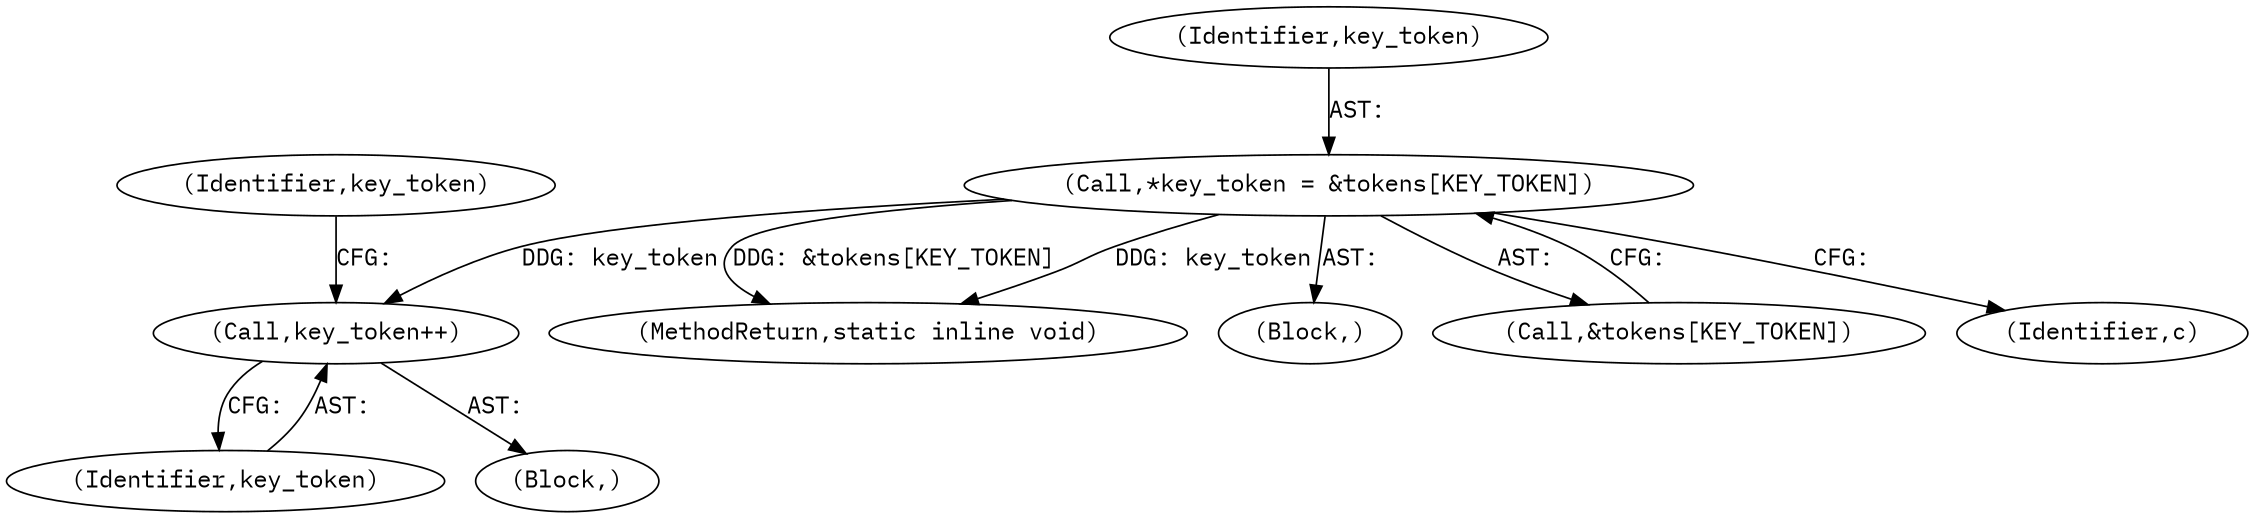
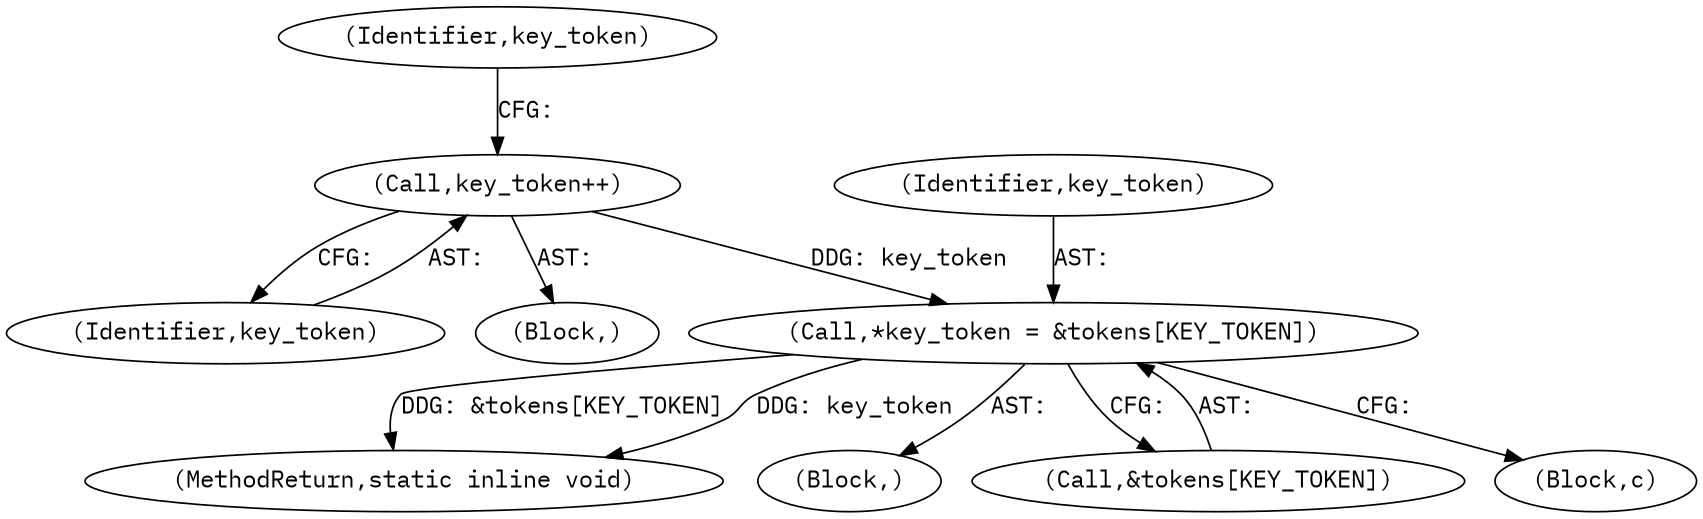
edge "(Call,*key_token = &tokens[KEY_TOKEN])" -> "(Call,key_token++)": reversed
edge "(Call,*key_token = &tokens[KEY_TOKEN])" -> "(Call,&tokens[KEY_TOKEN])": label "AST: " -> "CFG: "
edge "(Call,&tokens[KEY_TOKEN])" -> "(Call,*key_token = &tokens[KEY_TOKEN])": label "CFG: " -> "AST: "
node "(Identifier,c)": label "(Identifier,c)" -> "(Block,c)"
